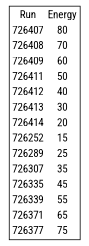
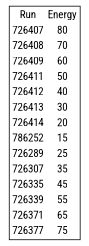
node "Run": text "726252" -> "786252"
